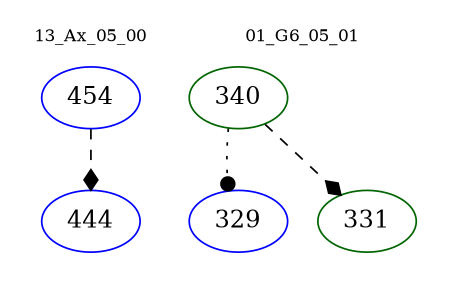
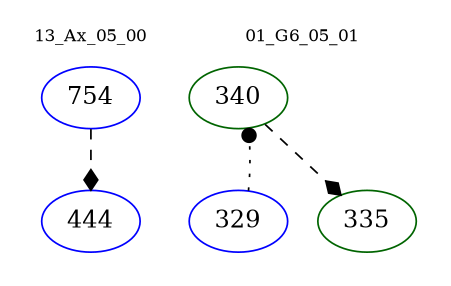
node "454": label "454" -> "754"
edge "340" -> "329": reversed
node "331": label "331" -> "335"
